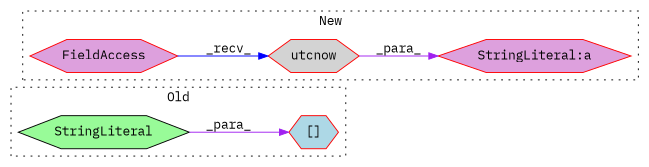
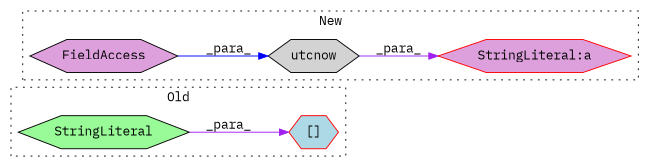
edge "FieldAccess" -> "utcnow": label "_recv_" -> "_para_"
node "FieldAccess": color red -> black
node "utcnow": color red -> black
